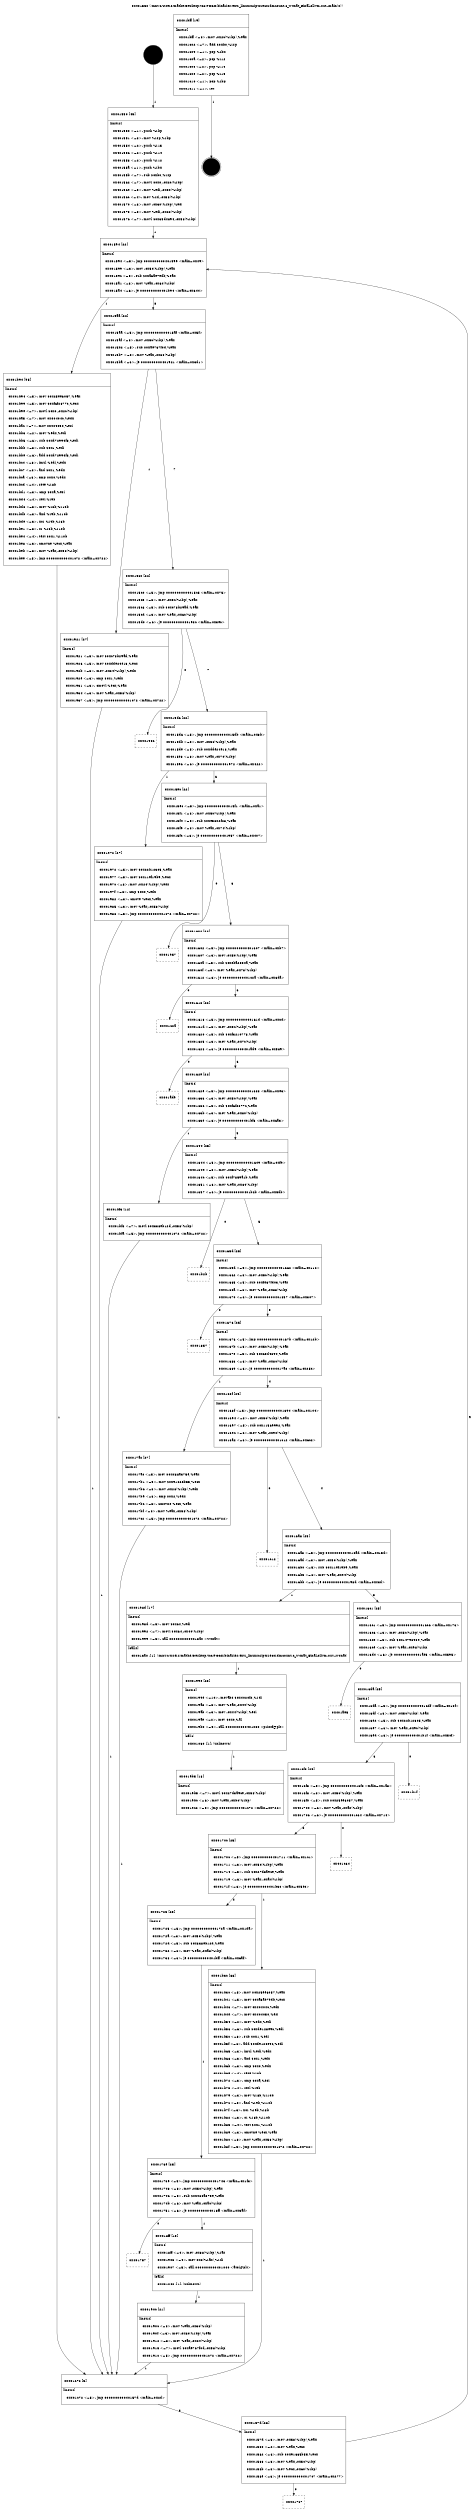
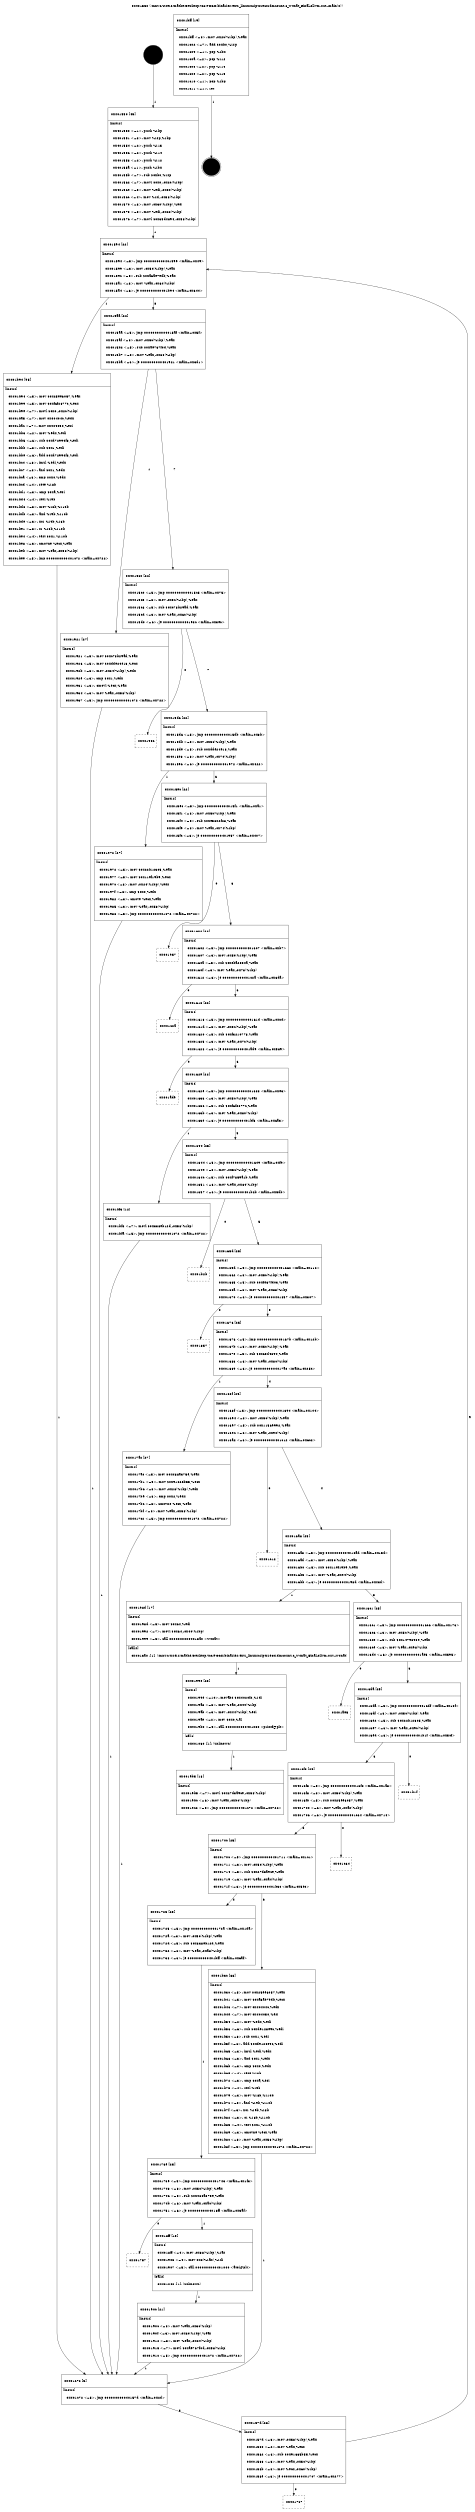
edge "0x4016c1 [25]" -> "0x4016da [25]": added, label "3"
edge "0x40170c [25]" -> "0x401b3c [88]": label " 1" -> " 6"
